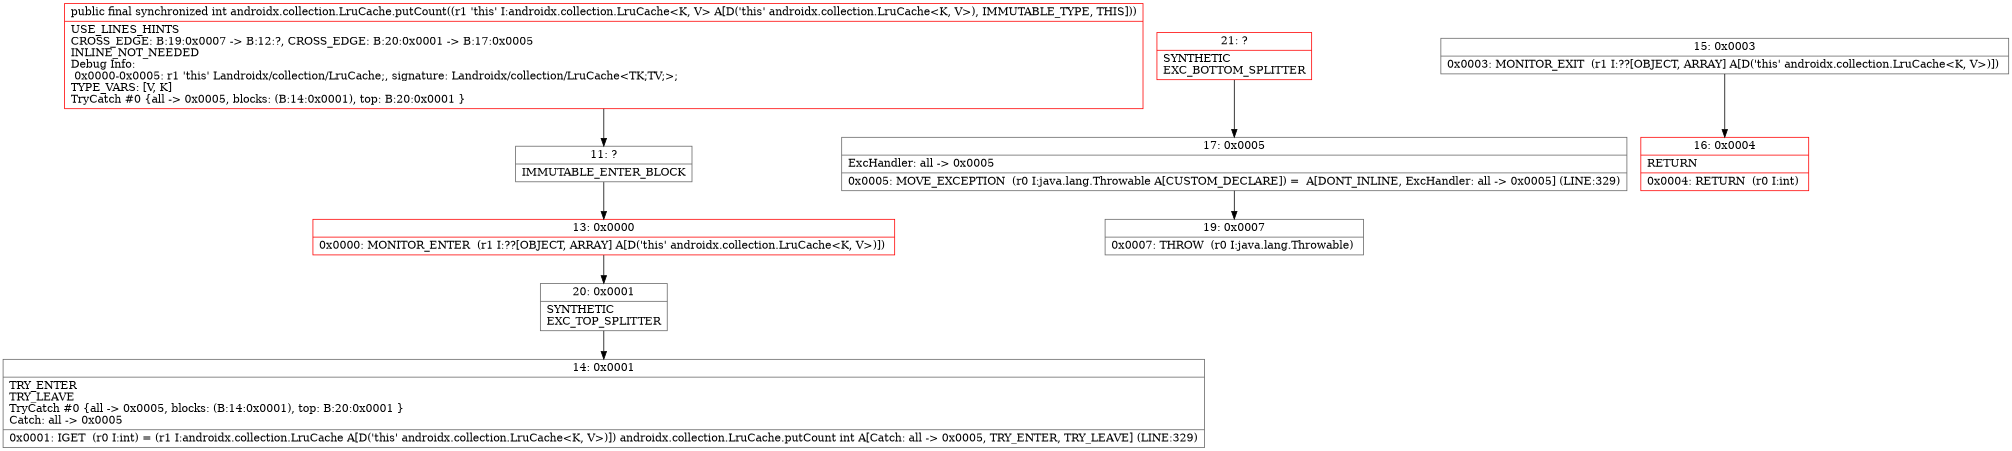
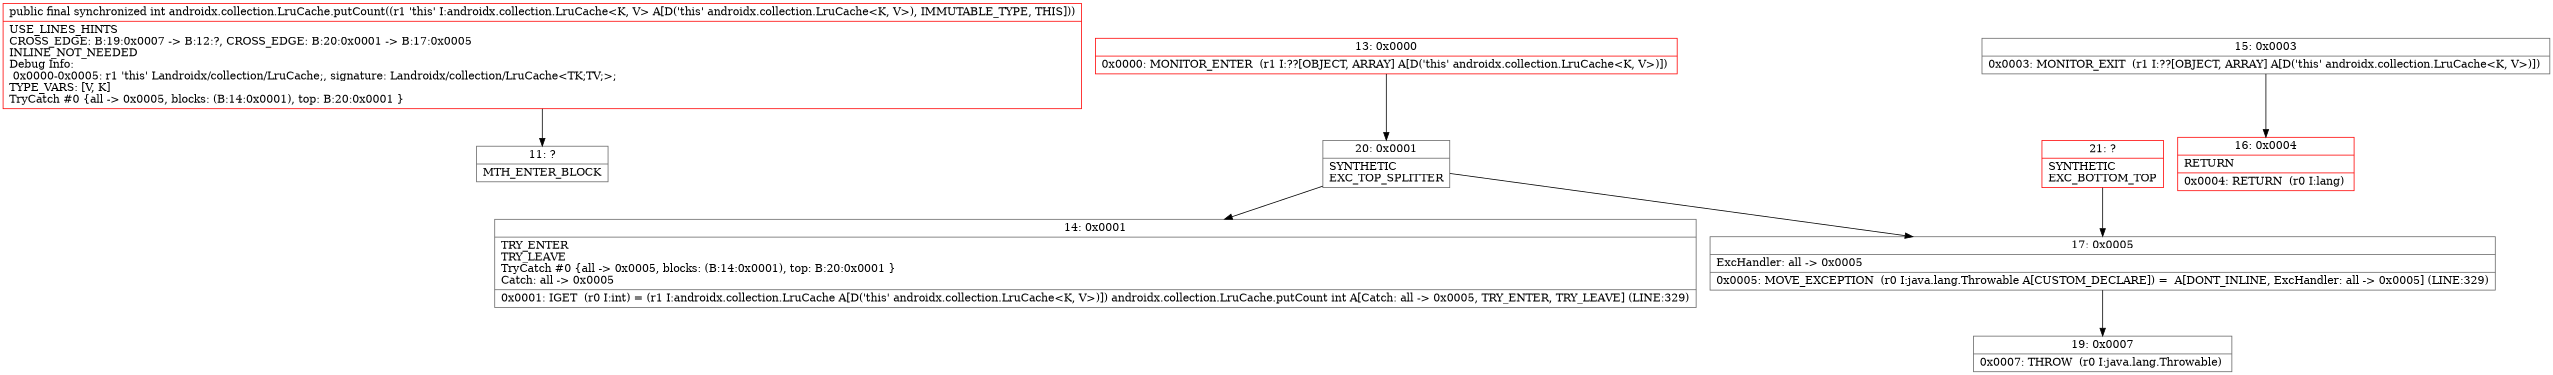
node "21: ?": text "EXC_BOTTOM_SPLITTER" -> "EXC_BOTTOM_TOP"
node "11: ?": text "IMMUTABLE_ENTER_BLOCK" -> "MTH_ENTER_BLOCK"
node "16: 0x0004": text "0x0004: RETURN  (r0 I:int)" -> "0x0004: RETURN  (r0 I:lang)"
edge "11: ?" -> "13: 0x0000": removed
edge "20: 0x0001" -> "17: 0x0005": added
